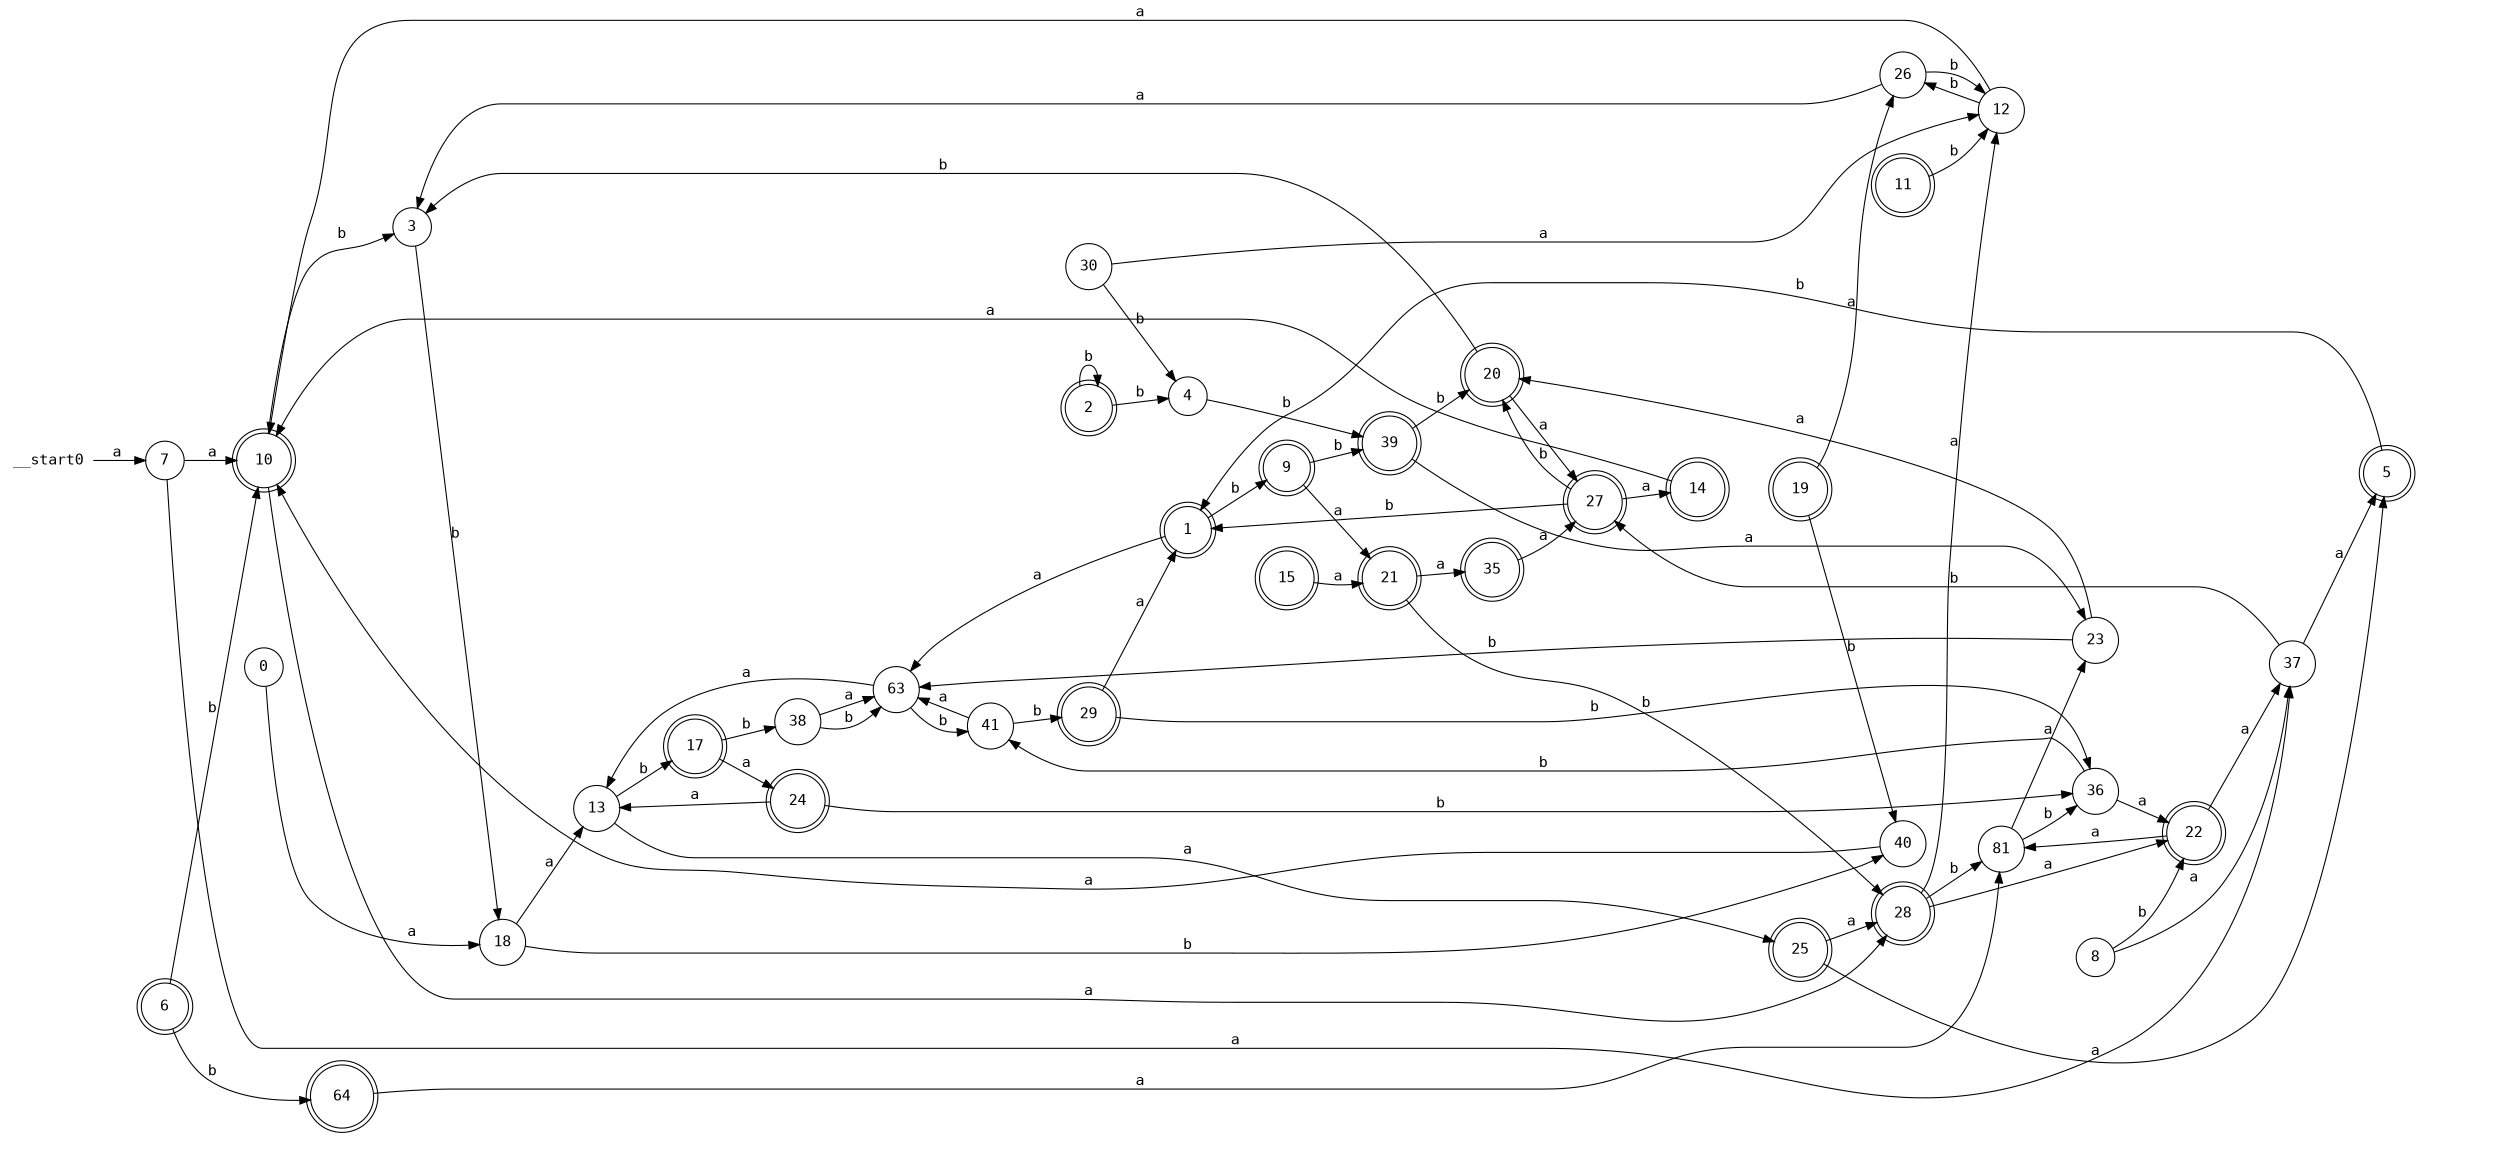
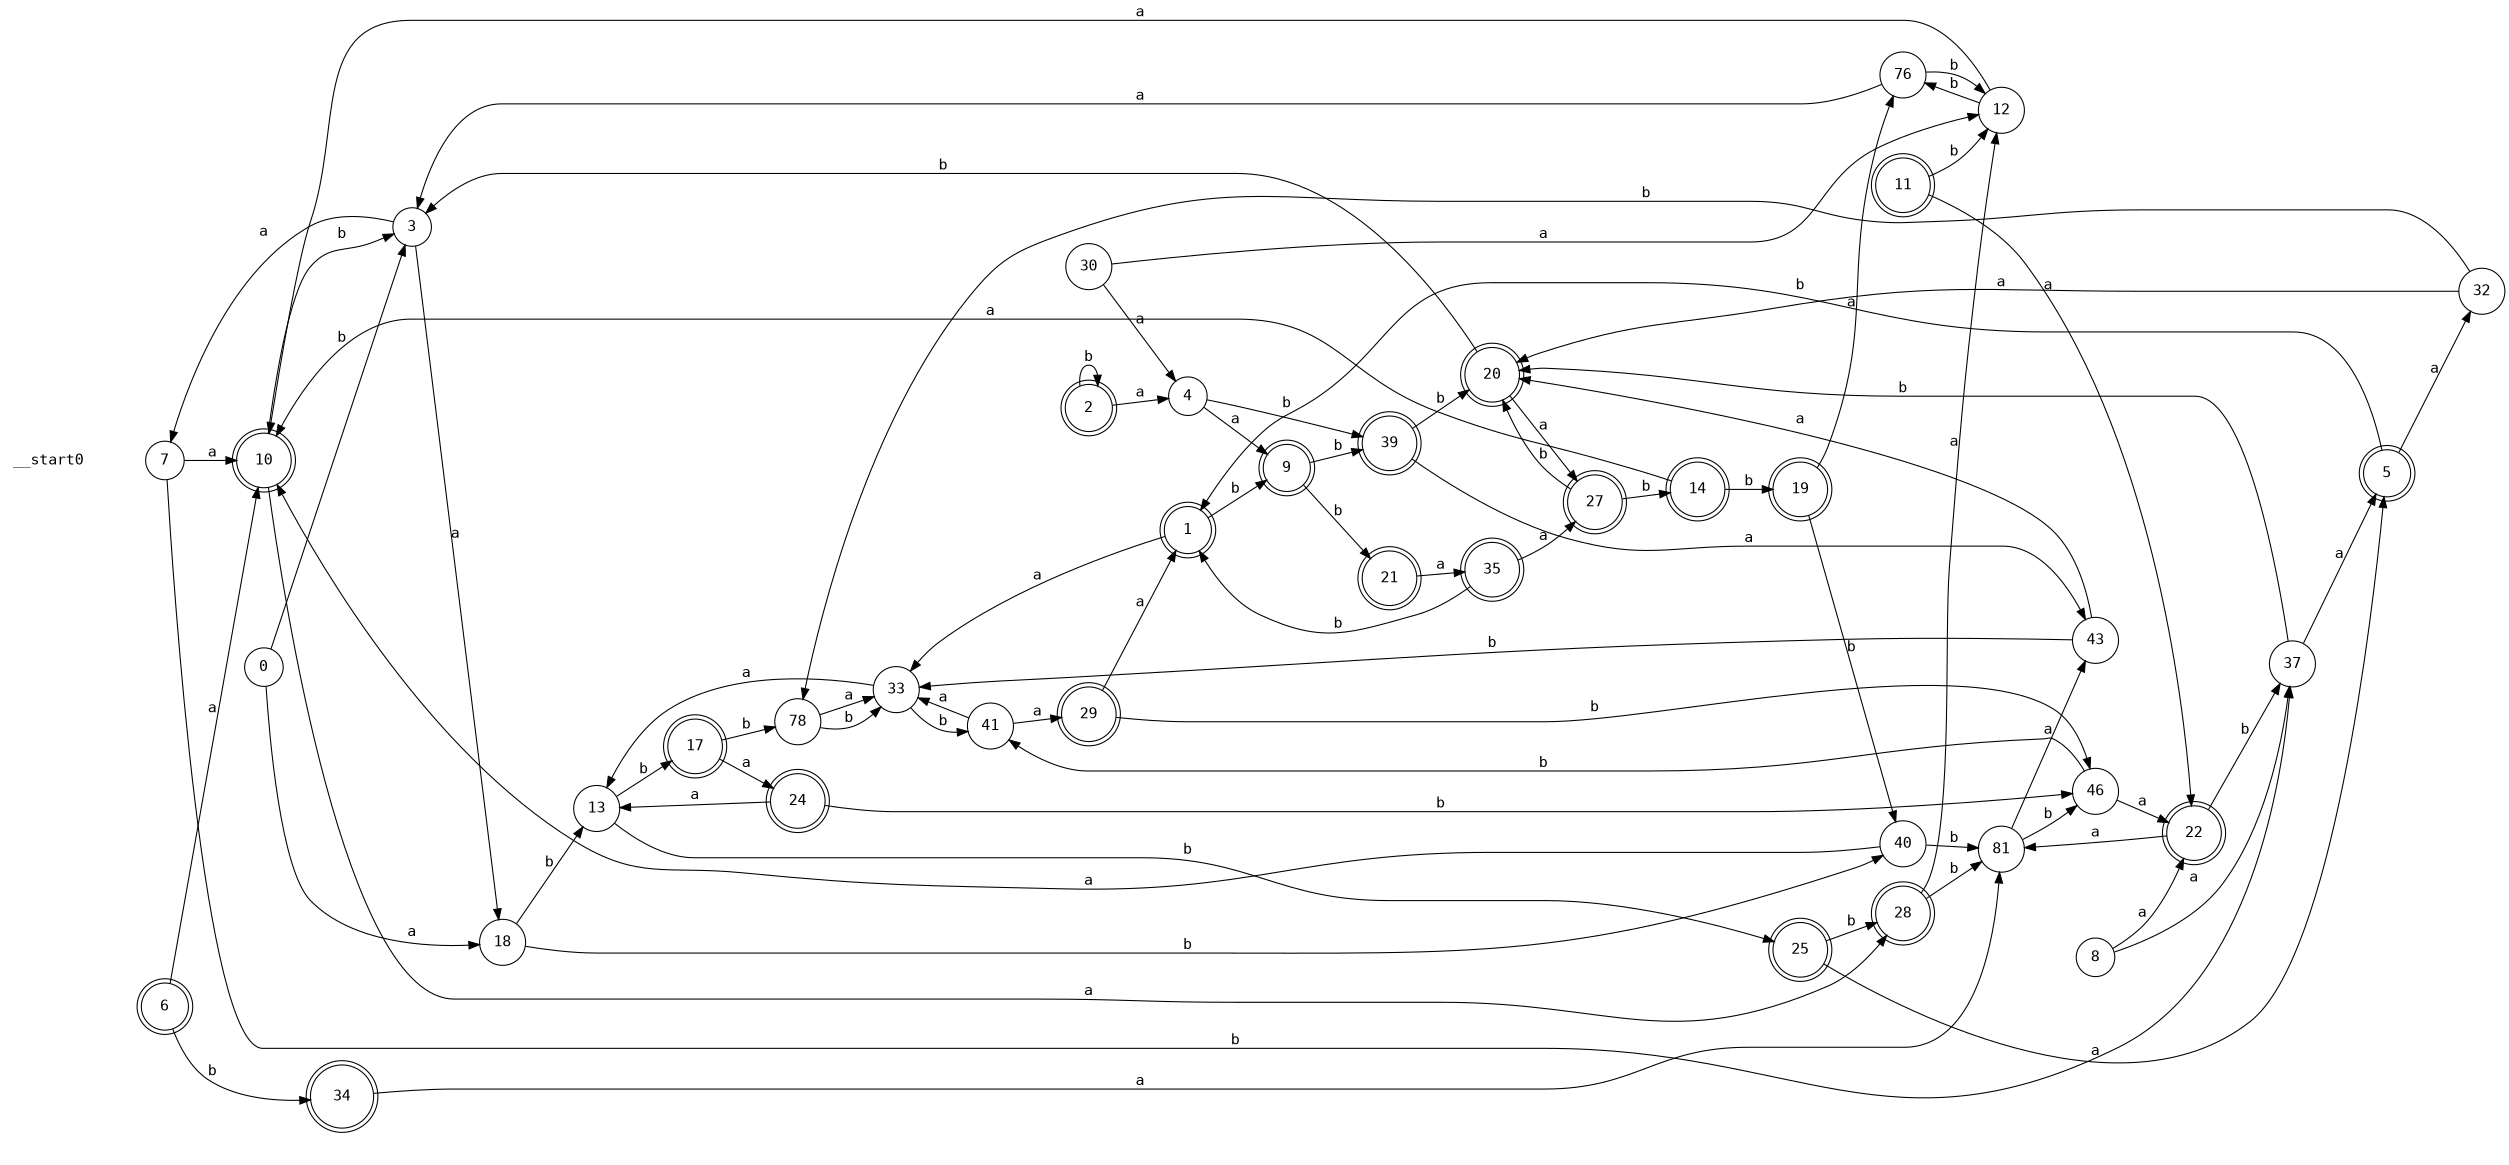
node "26": label "26" -> "76"
node "32": added
edge "30" -> "4": label "b" -> "a"
edge "2" -> "4": label "b" -> "a"
edge "4" -> "9": added, label "a"
edge "0" -> "3": added, label "b"
edge "__start0" -> "7": now "3" -> "7"
edge "27" -> "14": label "a" -> "b"
edge "14" -> "19": added, label "b"
edge "9" -> "21": label "a" -> "b"
edge "27" -> "1": now "35" -> "1"
edge "3" -> "18": label "b" -> "a"
node "15": removed
edge "37" -> "27": now "37" -> "20"
node "23": label "23" -> "43"
node "63": label "63" -> "33"
edge "6" -> "10": label "b" -> "a"
edge "41" -> "29": label "b" -> "a"
node "38": label "38" -> "78"
edge "21" -> "28": removed, label "b"
edge "22" -> "37": label "a" -> "b"
node "36": label "36" -> "46"
edge "40" -> "81": added, label "b"
edge "13" -> "25": label "a" -> "b"
edge "18" -> "13": label "a" -> "b"
edge "28" -> "22": now "11" -> "22"
edge "8" -> "22": label "b" -> "a"
edge "25" -> "28": label "a" -> "b"
edge "7" -> "37": label "a" -> "b"
node "64": label "64" -> "34"
